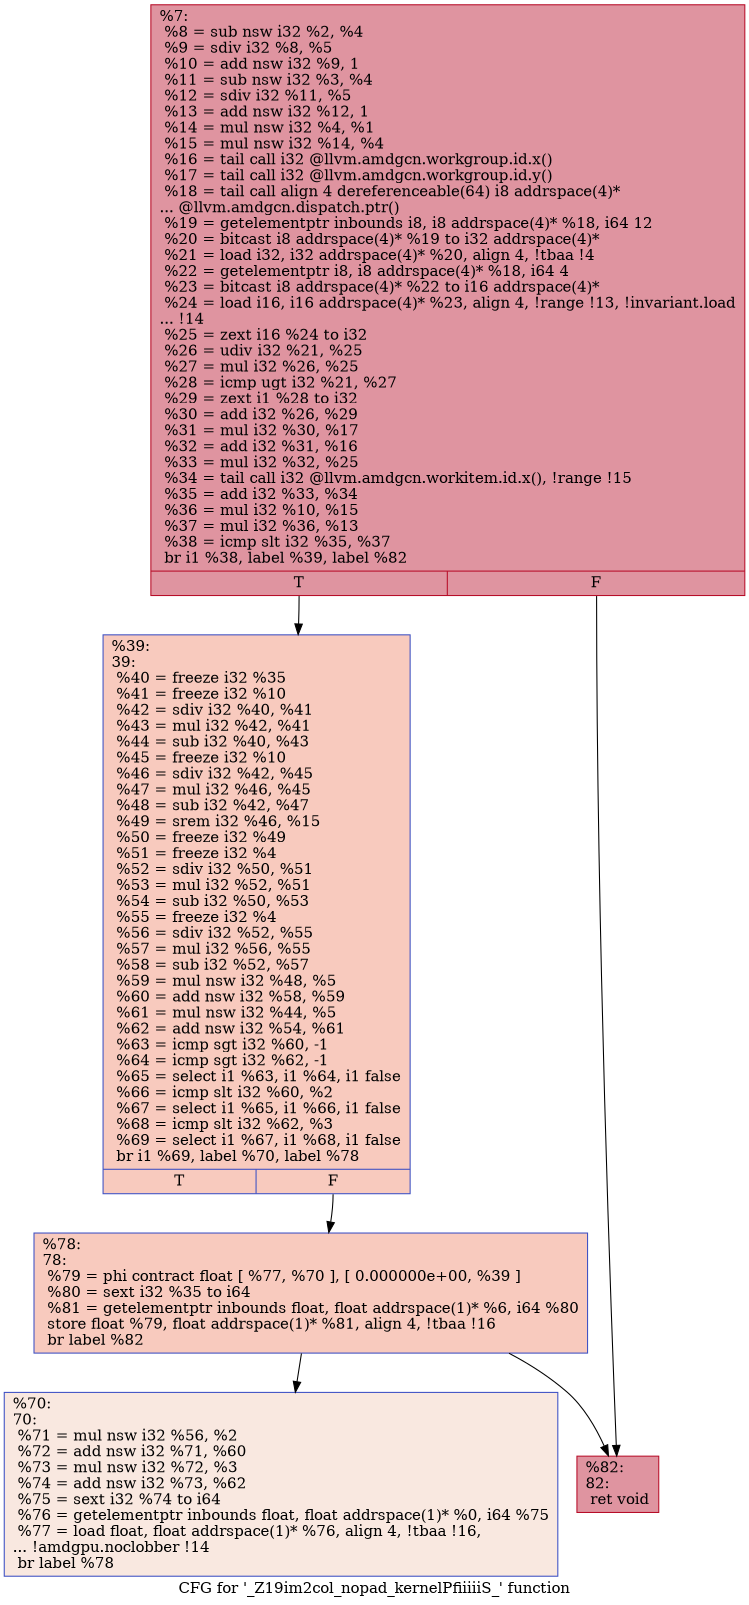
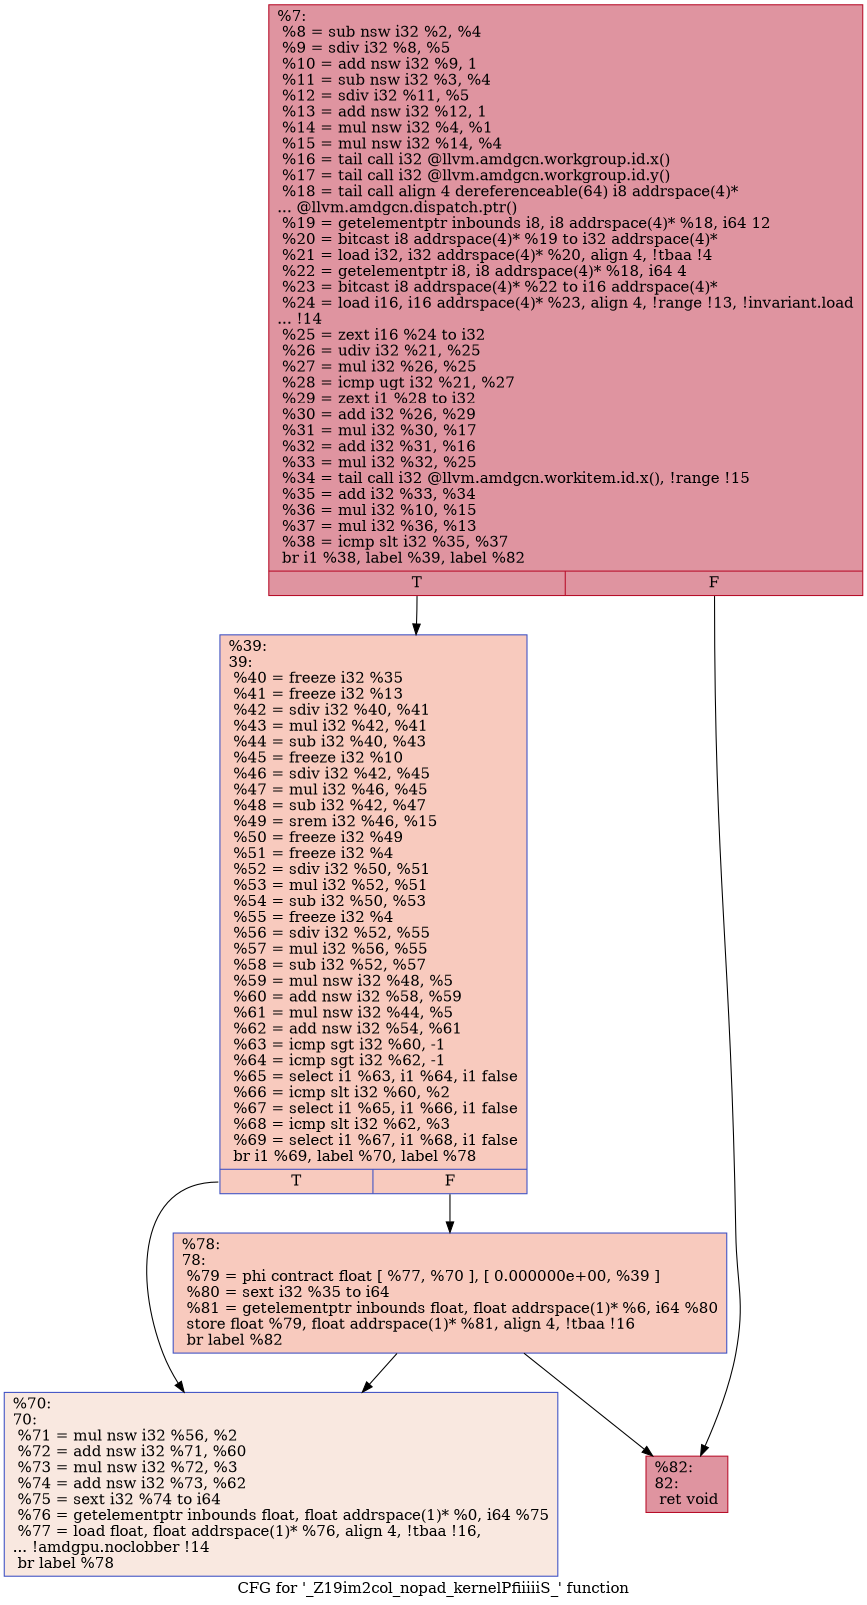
node "%39:": text "%41 = freeze i32 %10" -> "%41 = freeze i32 %13"
edge "%39:" -> "%70:": added
